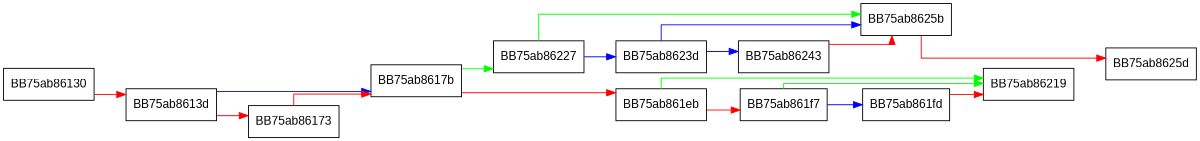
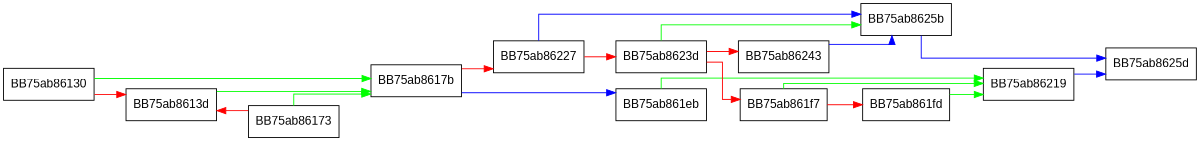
edge "BB75ab86227" -> "BB75ab8625b": color green -> blue
edge "BB75ab8623d" -> "BB75ab8625b": color blue -> green
edge "BB75ab86243" -> "BB75ab8625b": color red -> blue
edge "BB75ab8623d" -> "BB75ab86243": color blue -> red
edge "BB75ab86227" -> "BB75ab8623d": color blue -> red
edge "BB75ab8625b" -> "BB75ab8625d": color red -> blue
edge "BB75ab8617b" -> "BB75ab86227": color green -> red
edge "BB75ab86219" -> "BB75ab8625d": added
edge "BB75ab86130" -> "BB75ab8617b": added
edge "BB75ab8613d" -> "BB75ab8617b": color blue -> green
edge "BB75ab8617b" -> "BB75ab861eb": color red -> blue
edge "BB75ab86173" -> "BB75ab8617b": color red -> green
edge "BB75ab861fd" -> "BB75ab86219": color red -> green
edge "BB75ab861f7" -> "BB75ab861fd": color blue -> red
edge "BB75ab861eb" -> "BB75ab861f7": now "BB75ab8623d" -> "BB75ab861f7"
edge "BB75ab8613d" -> "BB75ab86173": reversed
